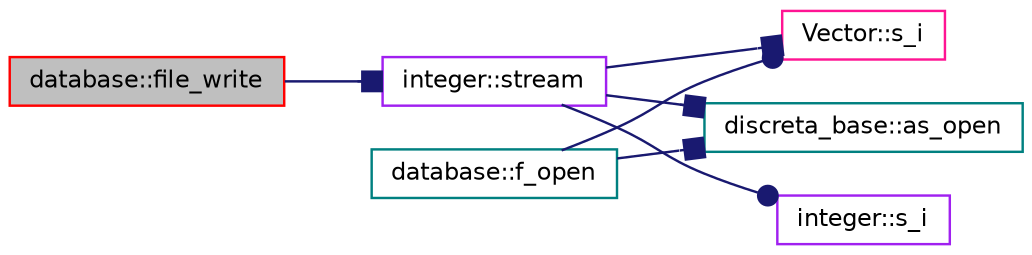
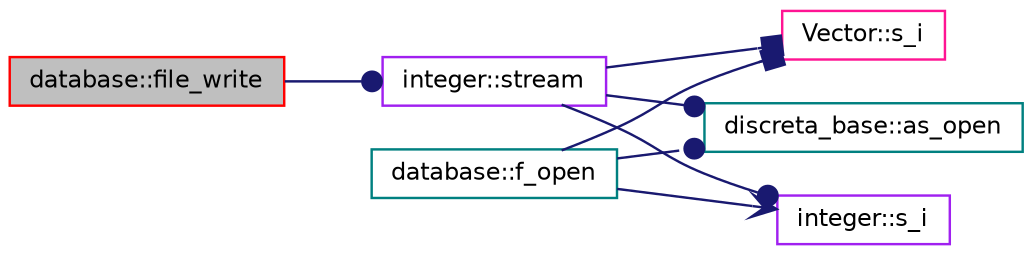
edge "database::file_write" -> "integer::stream": arrowhead box -> dot
edge "integer::stream" -> "discreta_base::as_open": arrowhead box -> dot
edge "database::f_open" -> "Vector::s_i": arrowhead dot -> box
edge "database::f_open" -> "discreta_base::as_open": arrowhead box -> dot
edge "database::f_open" -> "integer::s_i": added
